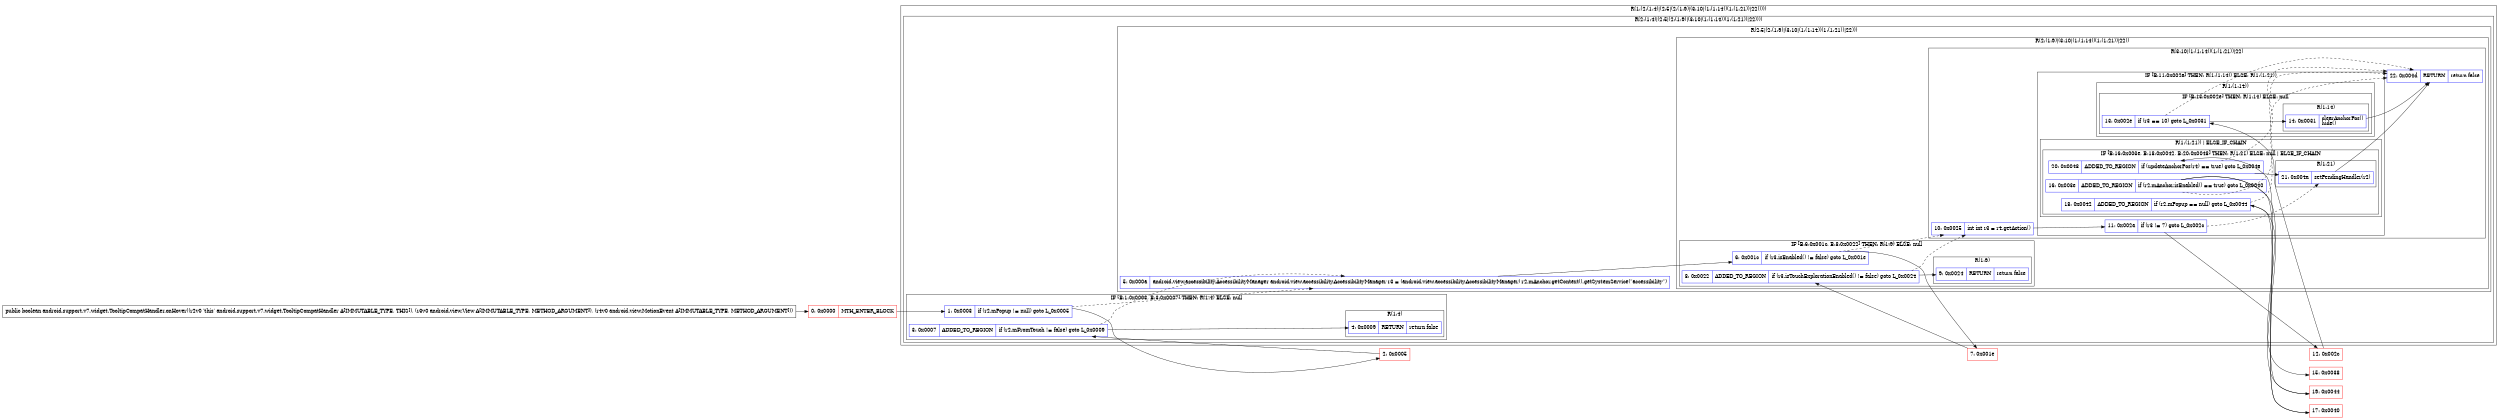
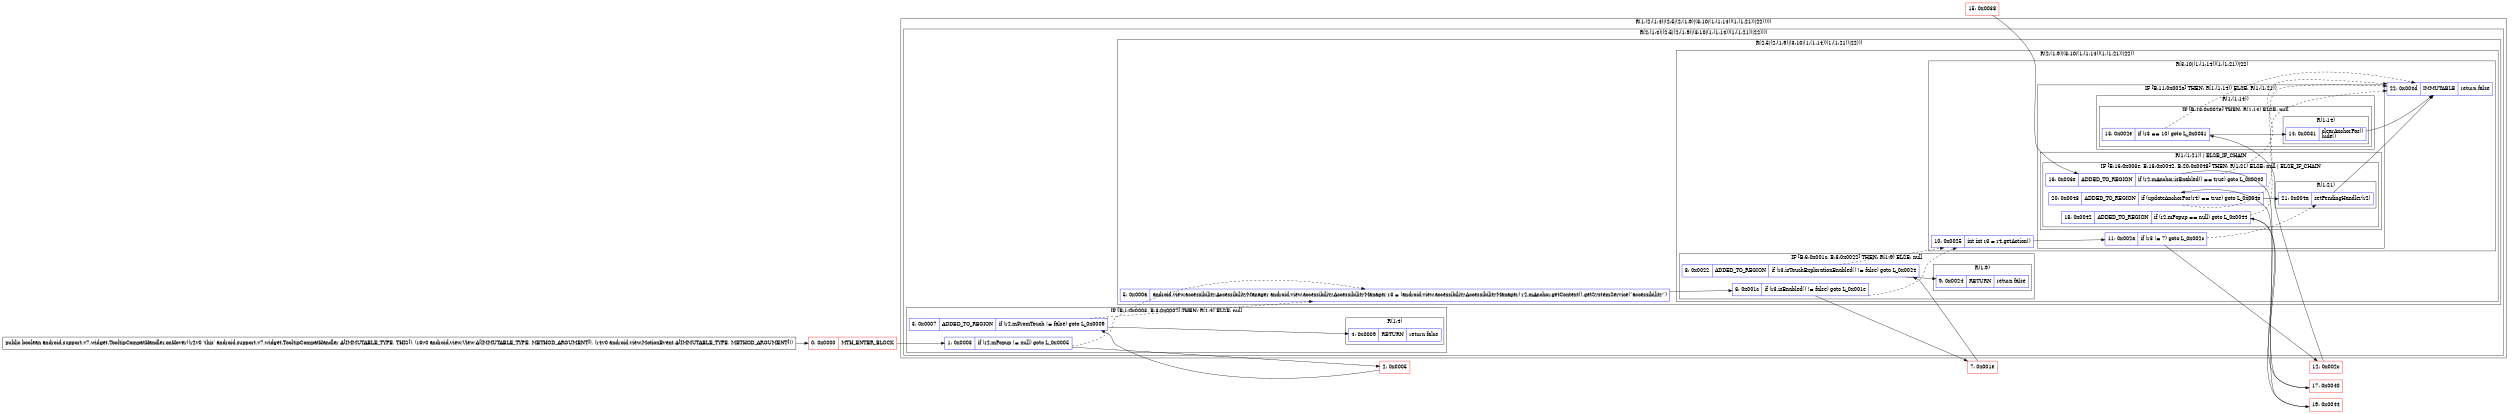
node "22: 0x004d": text "RETURN" -> "IMMUTABLE"
edge "16: 0x003e" -> "15: 0x0038": reversed
